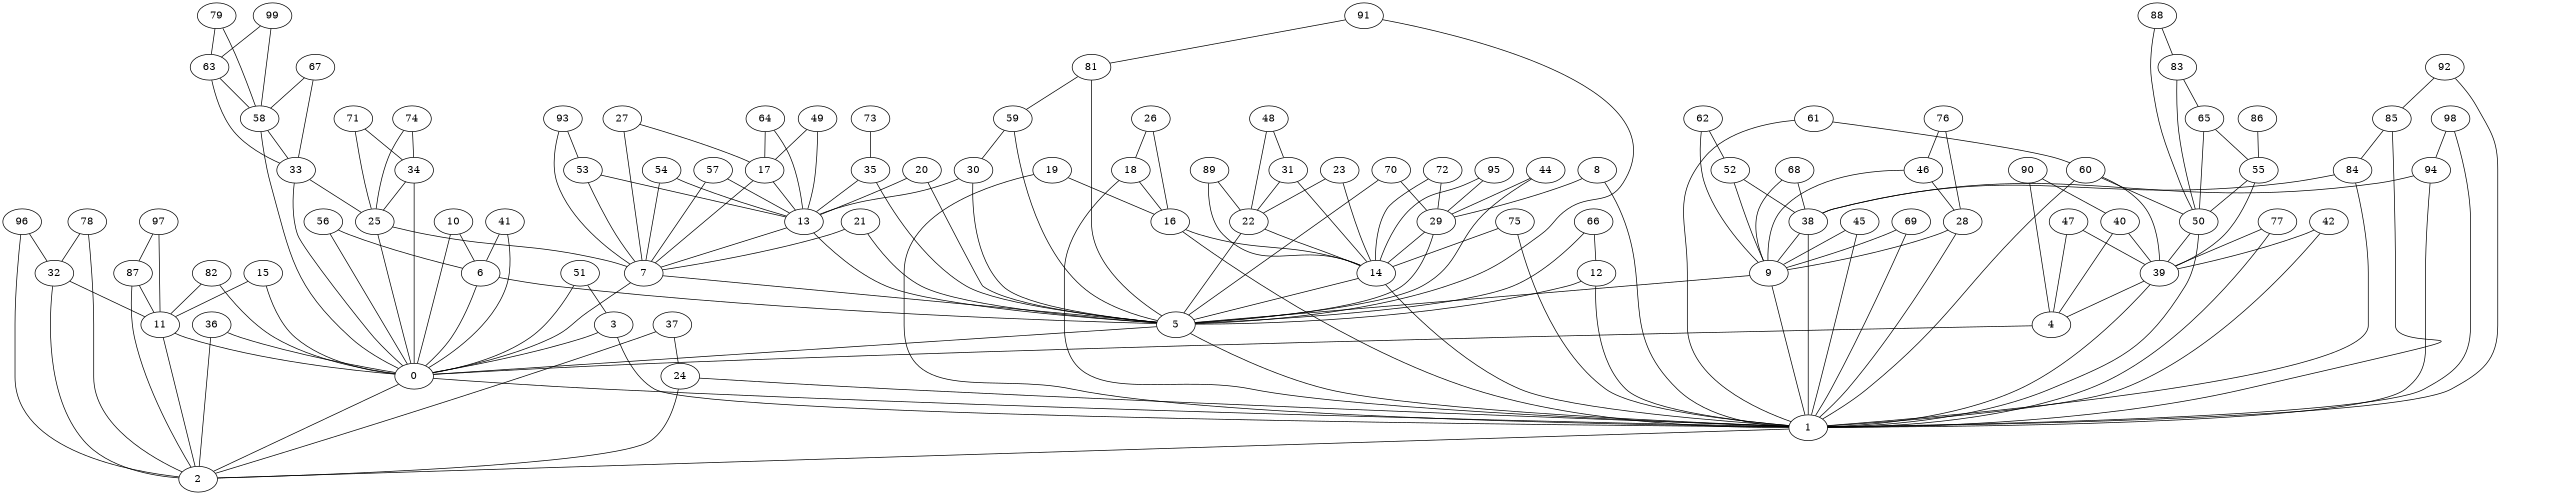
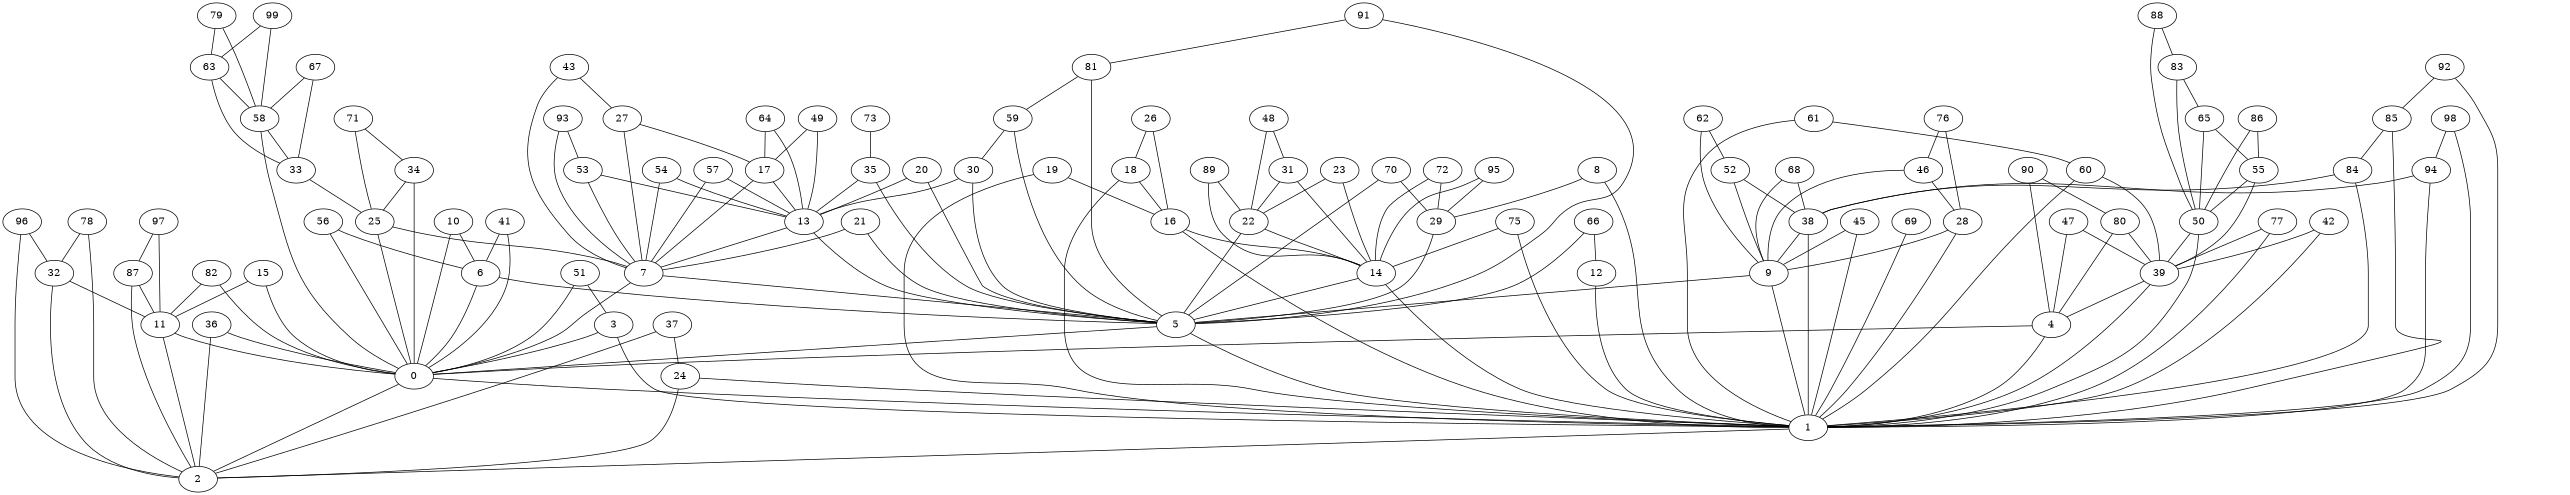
node "43": added
node "74": removed
node "44": removed
edge "60" -- "50": now "86" -- "50"
node "40": label "40" -> "80"
edge "29" -- "14": removed
edge "69" -- "9": removed
edge "33" -- "0": removed
edge "12" -- "5": removed
edge "4" -- "1": added
